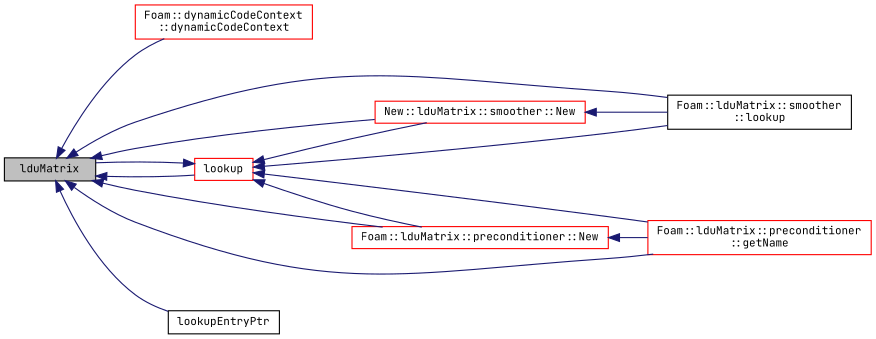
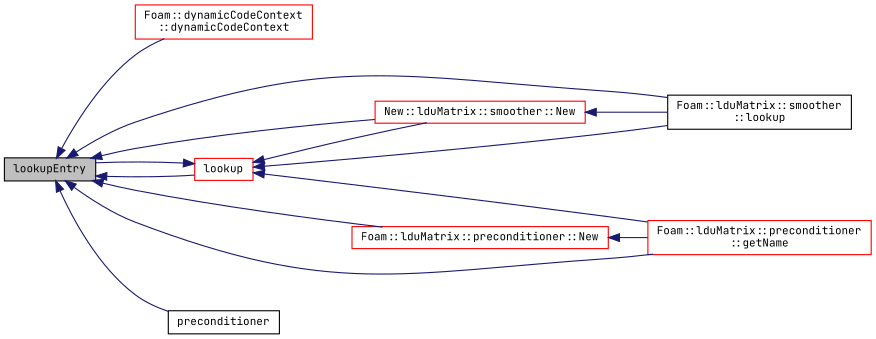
node "lduMatrix": label "lduMatrix" -> "lookupEntry"
edge "Foam::lduMatrix::preconditioner::New" -> "lookup": removed
node "lookupEntryPtr": label "lookupEntryPtr" -> "preconditioner"
